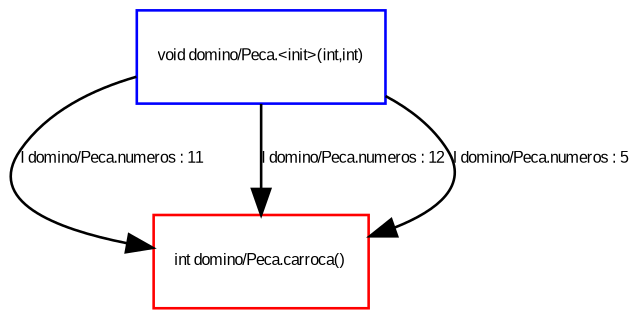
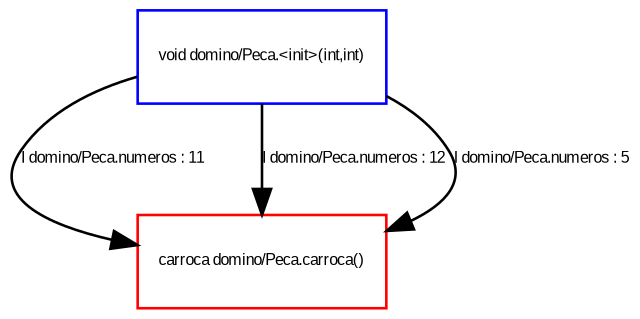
node "int domino/Peca.carroca()": label "int domino/Peca.carroca()" -> "carroca domino/Peca.carroca()"
